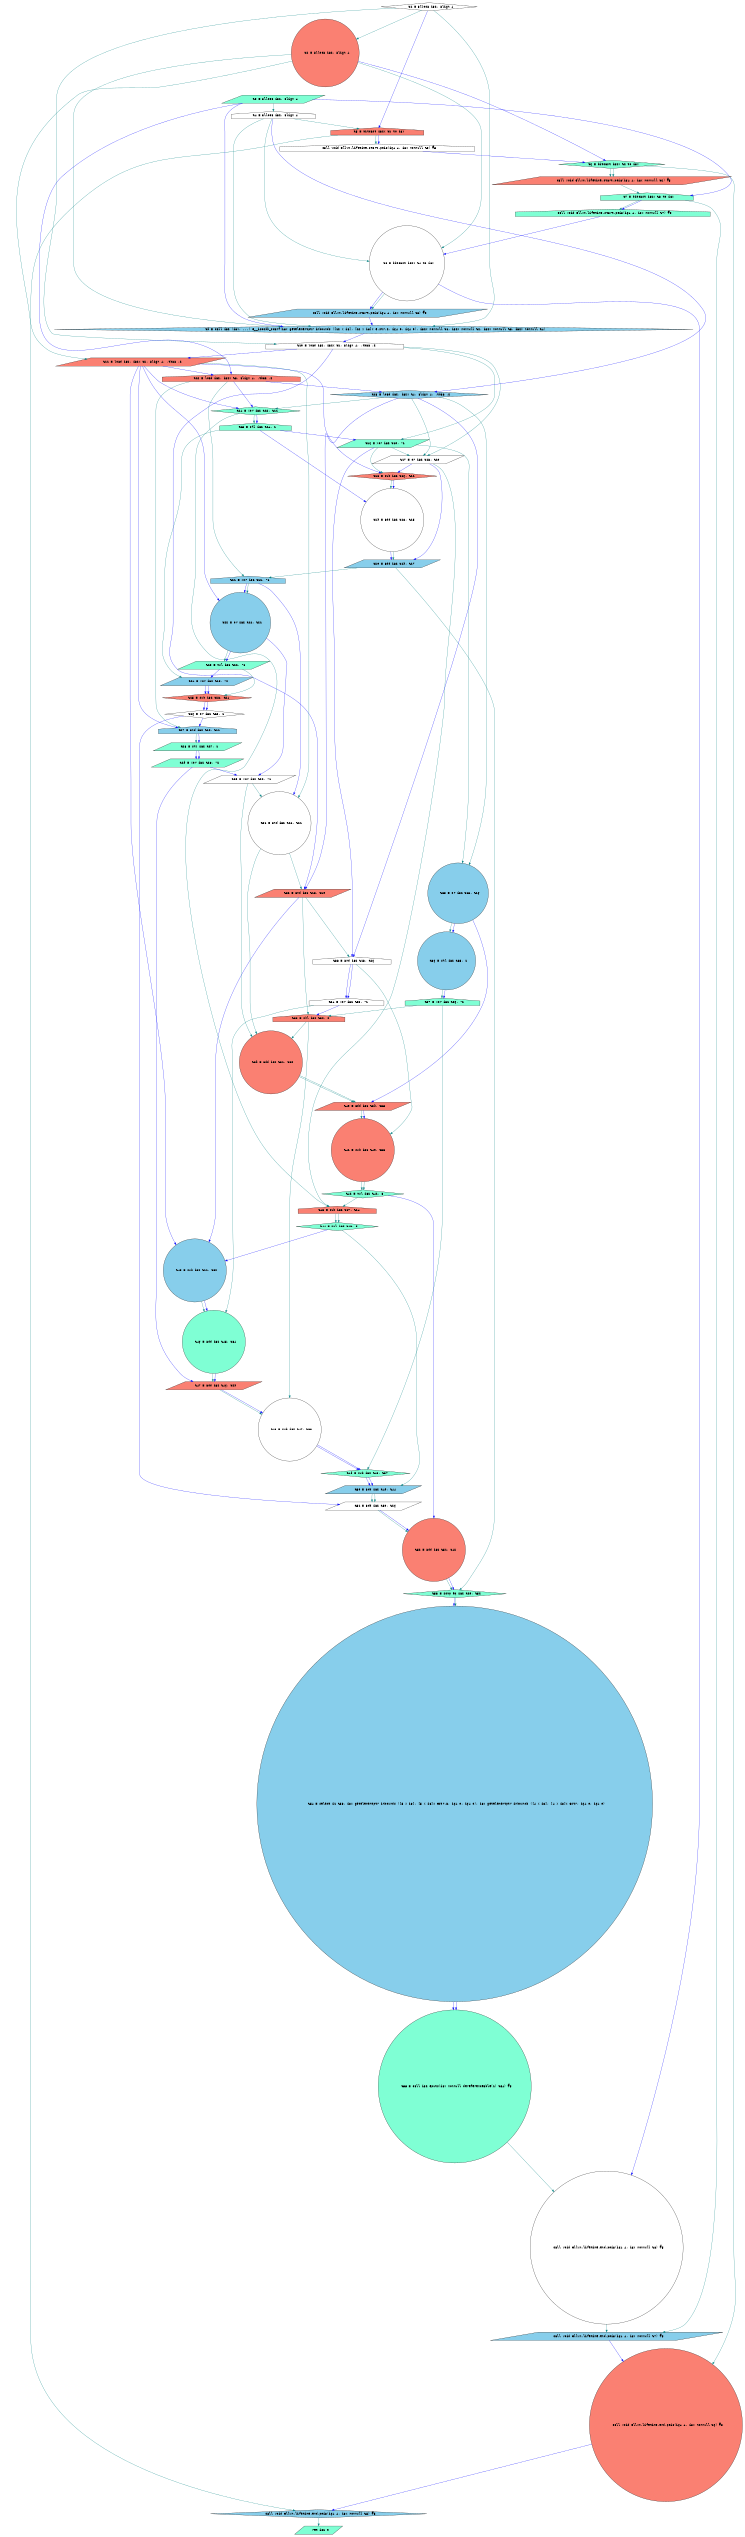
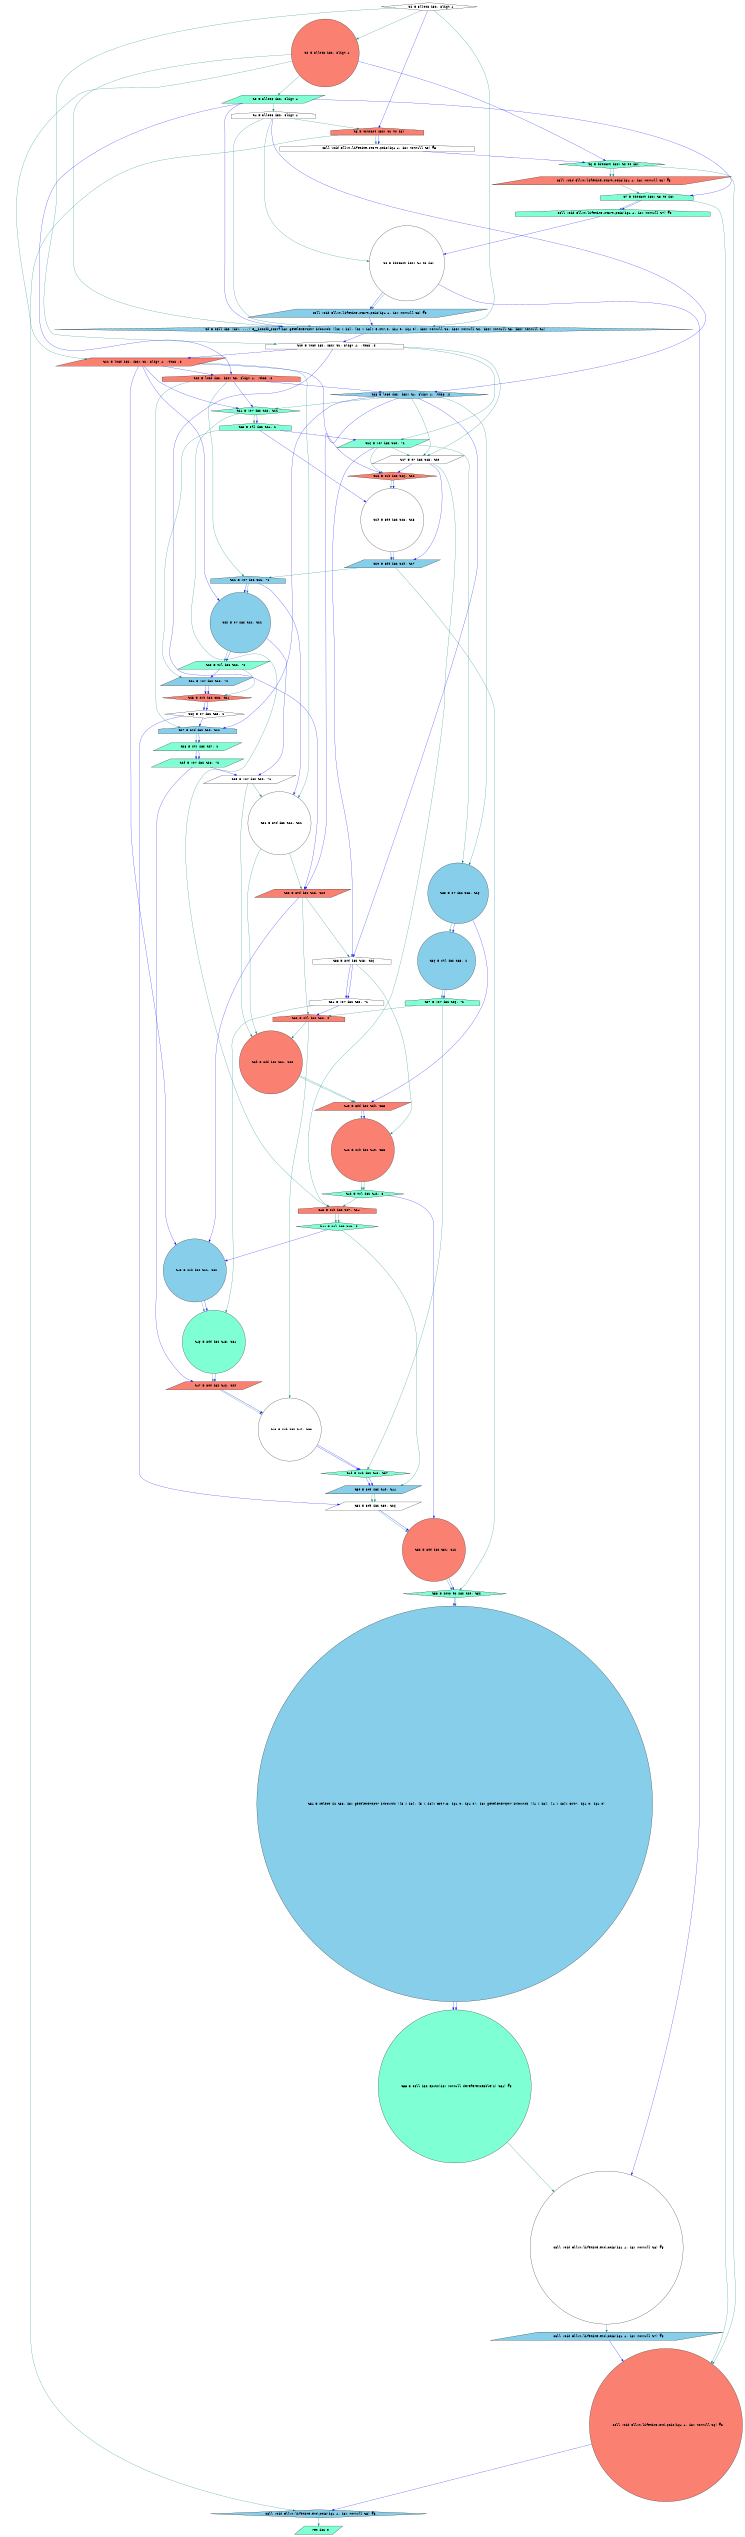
edge "%2 = alloca i32, align 4" -> "%8 = bitcast i32* %4 to i8*": now "%2 = alloca i32, align 4" -> "%3 = alloca i32, align 4"
edge "%11 = load i32, i32* %2, align 4, !tbaa !2" -> "%27 = and i32 %12, %11": now "%13 = load i32, i32* %4, align 4, !tbaa !2" -> "%27 = and i32 %12, %11"
edge "%7 = bitcast i32* %3 to i8*" -> "call void @llvm.lifetime.end.p0i8(i64 4, i8* nonnull %7) #5": now "%7 = bitcast i32* %3 to i8*" -> "call void @llvm.lifetime.end.p0i8(i64 4, i8* nonnull %6) #5"
